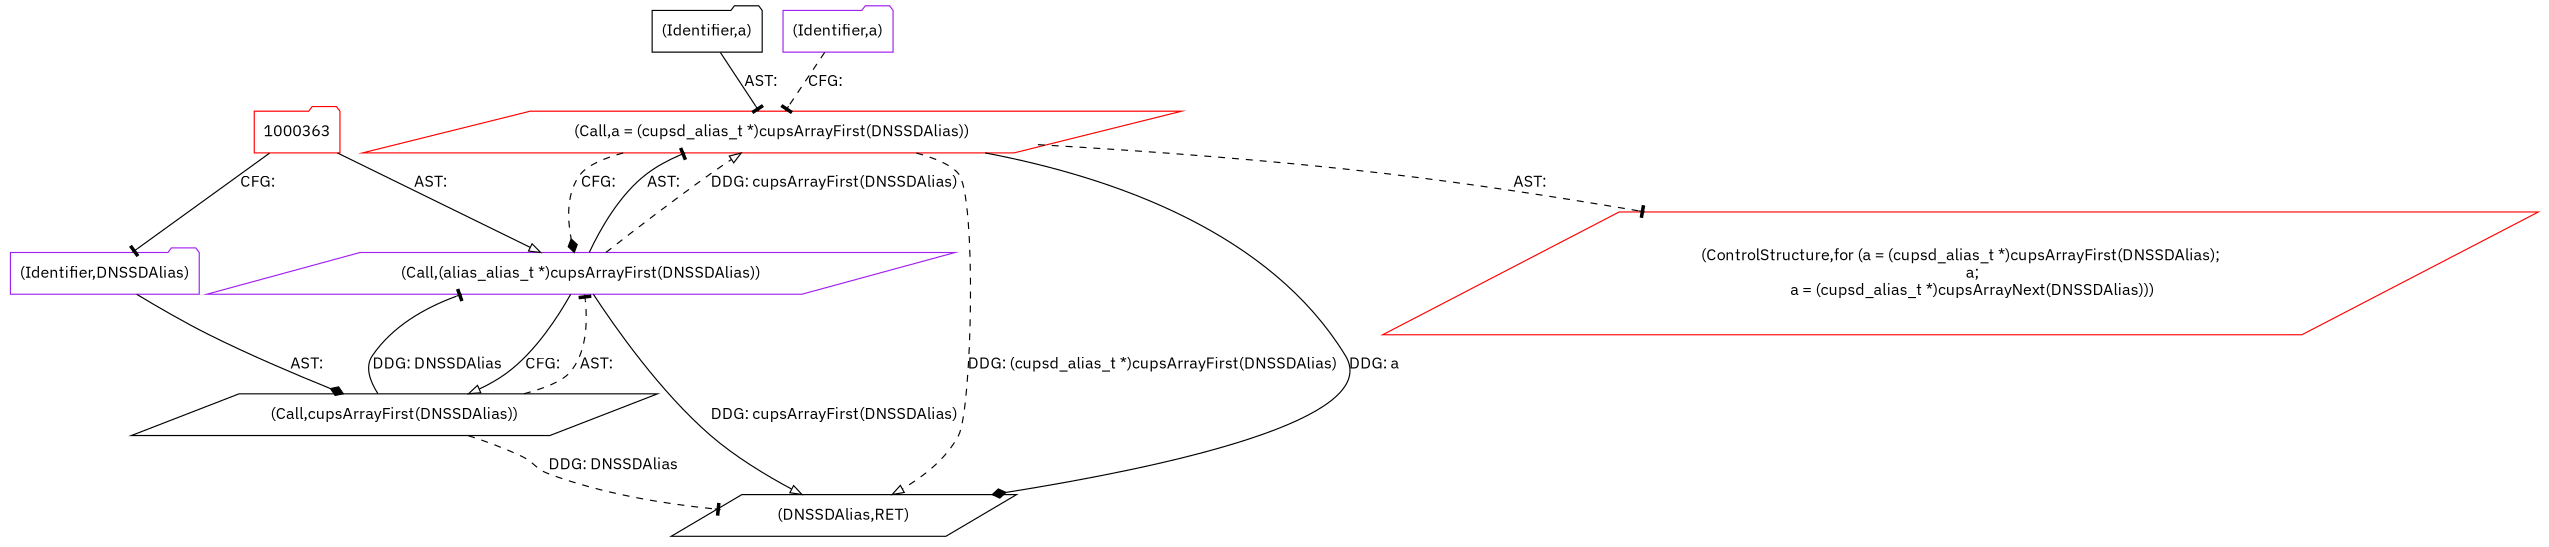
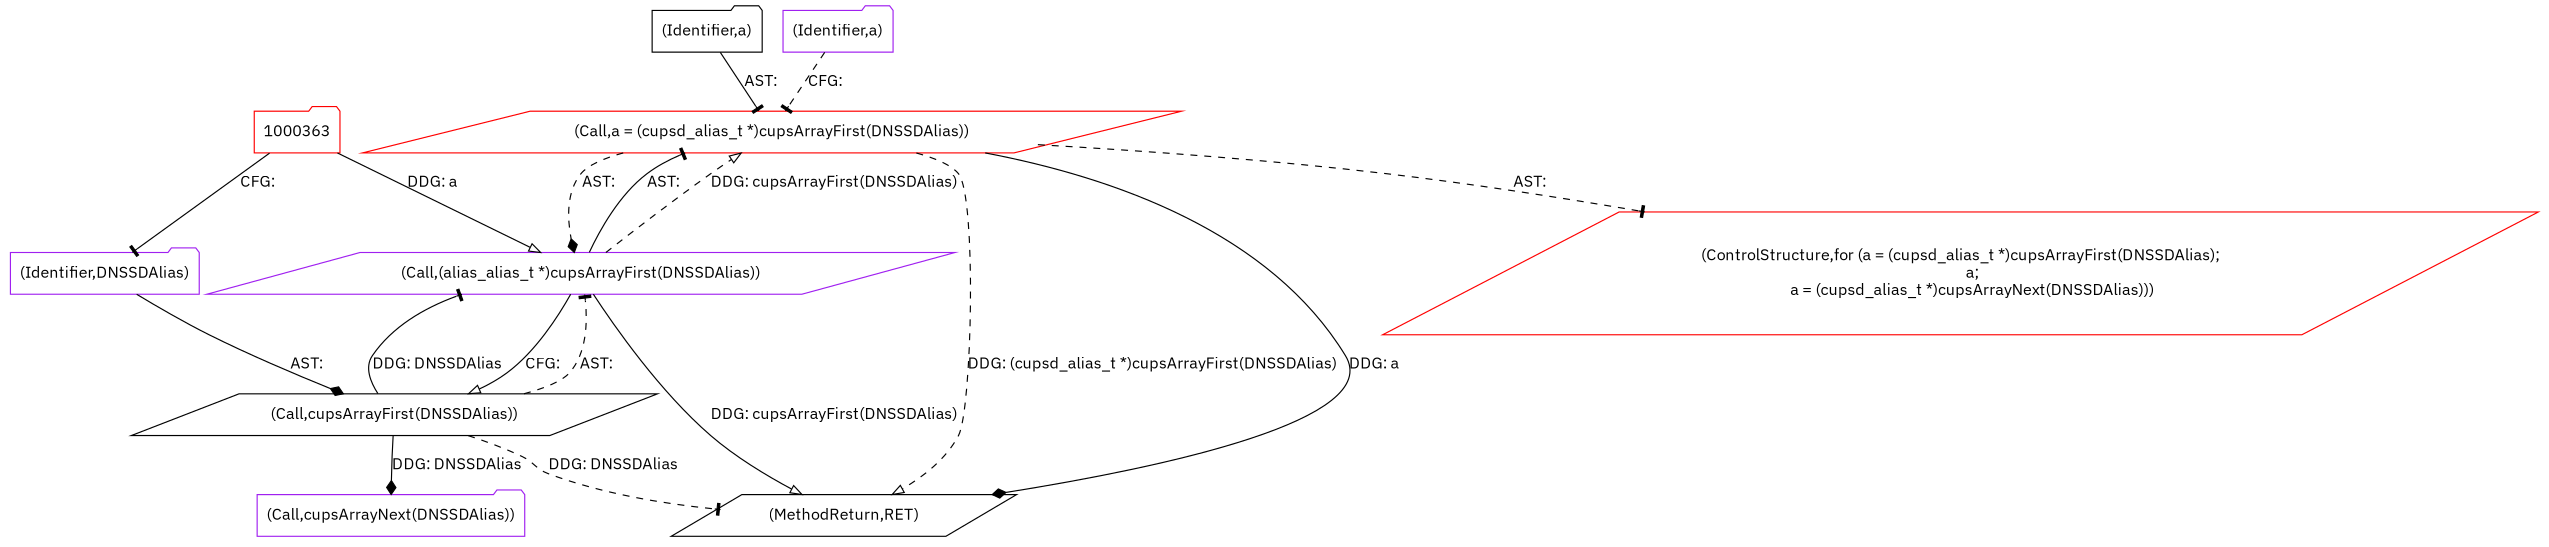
edge "1000363" -> "(Call,(alias_alias_t *)cupsArrayFirst(DNSSDAlias))": label "AST: " -> "DDG: a"
edge "(Call,a = (cupsd_alias_t *)cupsArrayFirst(DNSSDAlias))" -> "(Call,(alias_alias_t *)cupsArrayFirst(DNSSDAlias))": label "CFG: " -> "AST: "
node "(Call,cupsArrayNext(DNSSDAlias))": added
node "(DNSSDAlias,RET)": label "(DNSSDAlias,RET)" -> "(MethodReturn,RET)"
